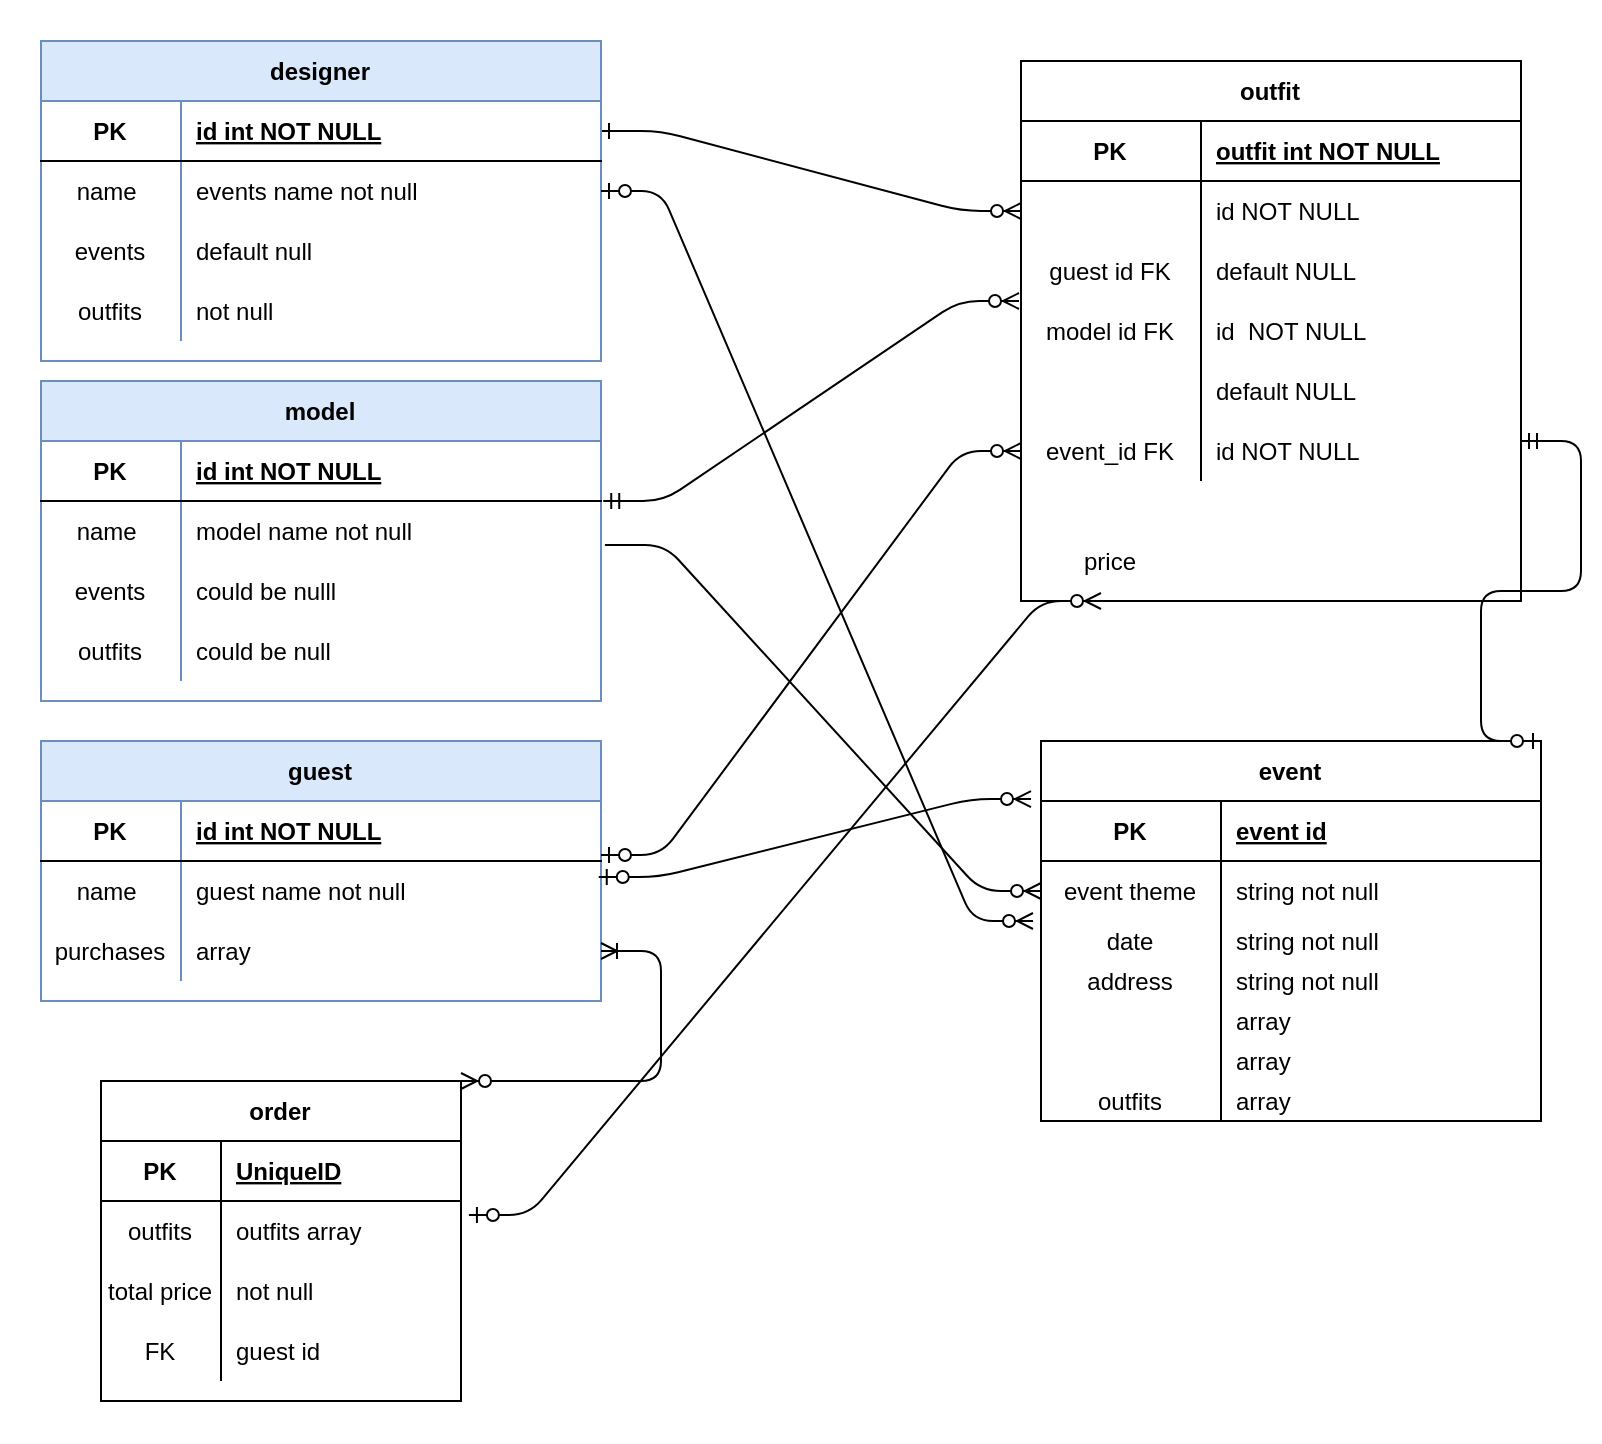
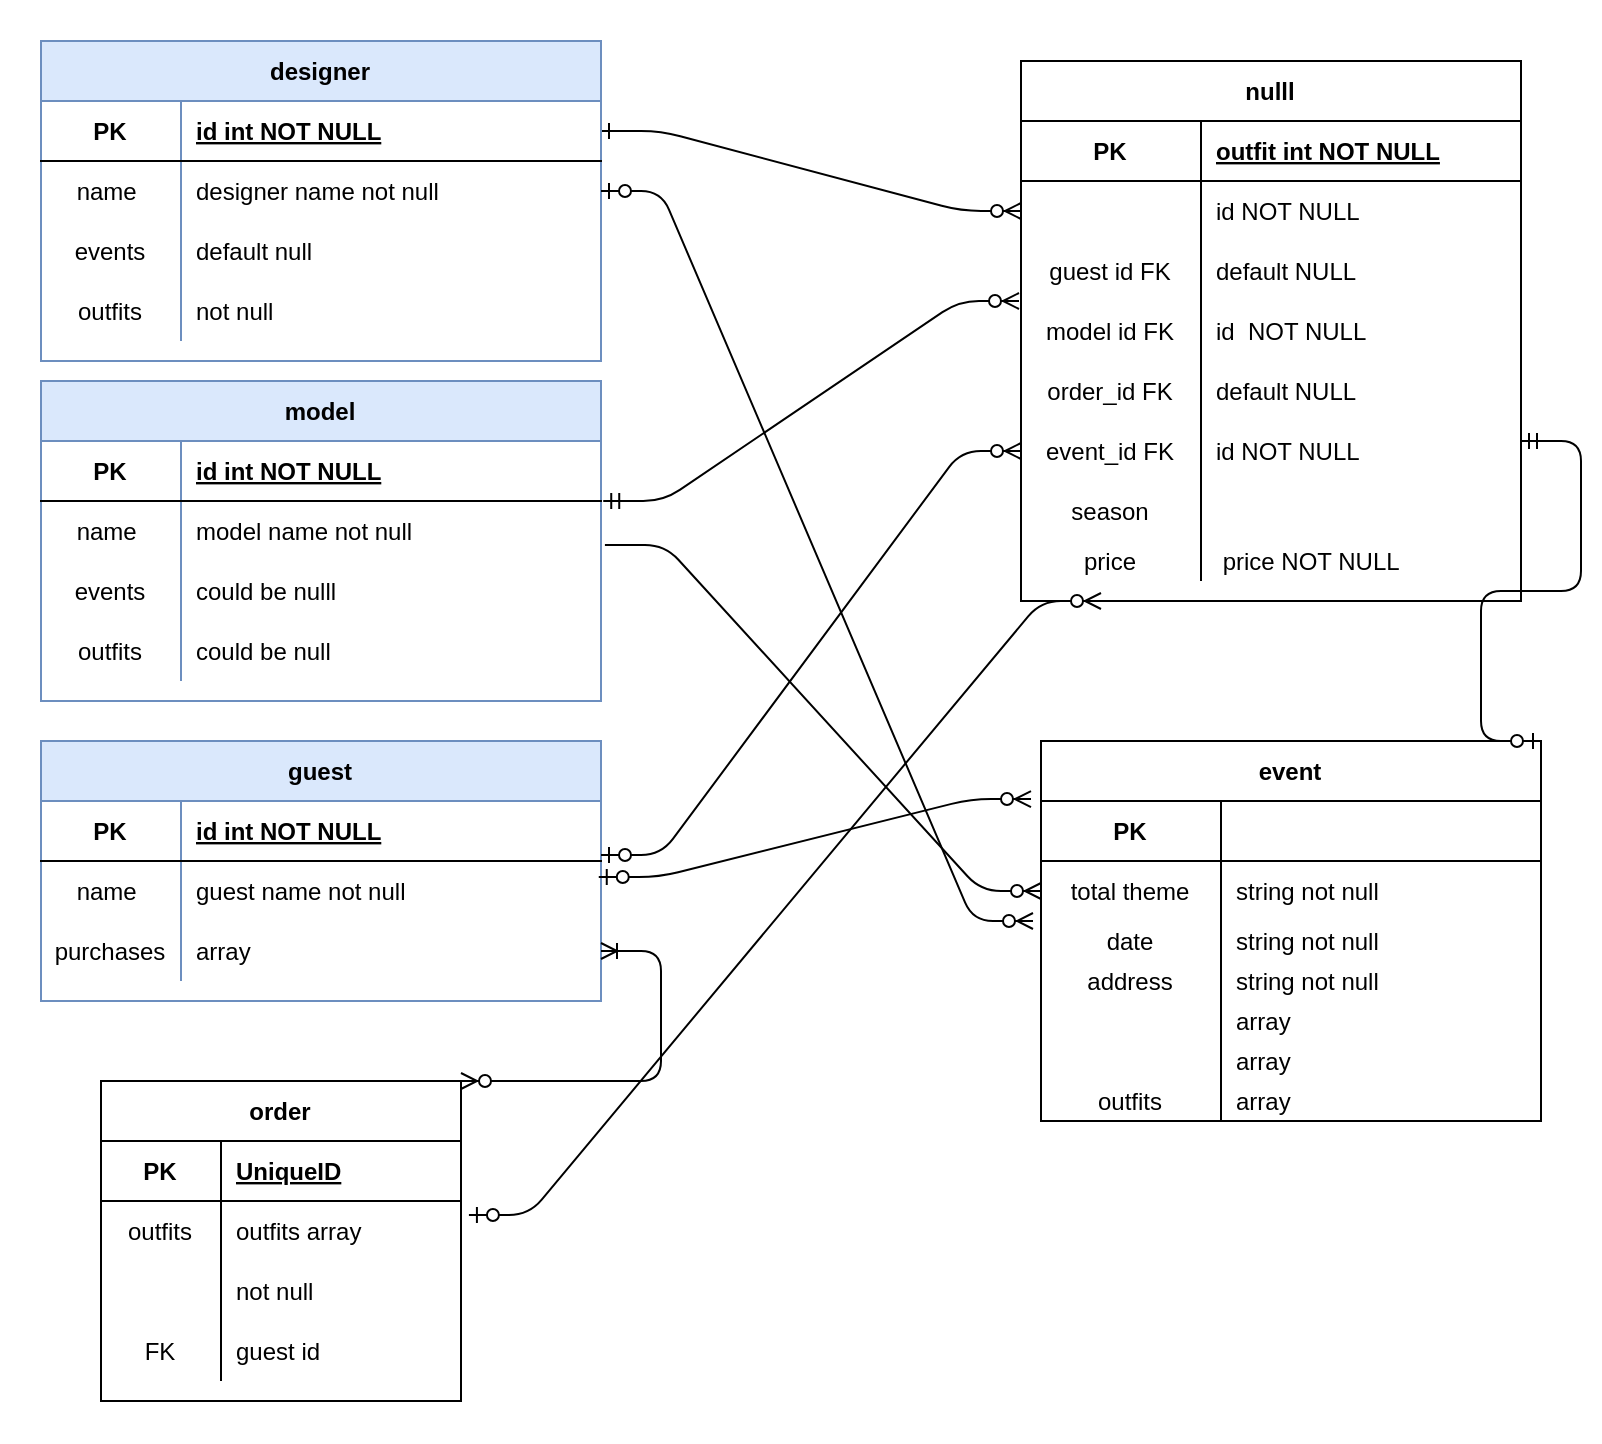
node "outfit": label "outfit" -> "nulll"
node "events name not null": label "events name not null" -> "designer name not null"
node "order_id FK": added
node "season": added
node "price NOT NULL": added
node "event id": removed
node "event theme": label "event theme" -> "total theme"
node "total price": removed
